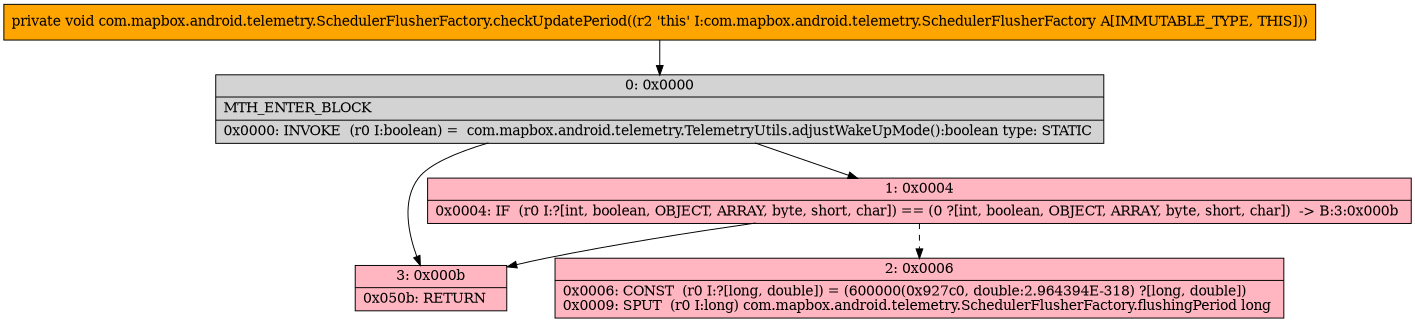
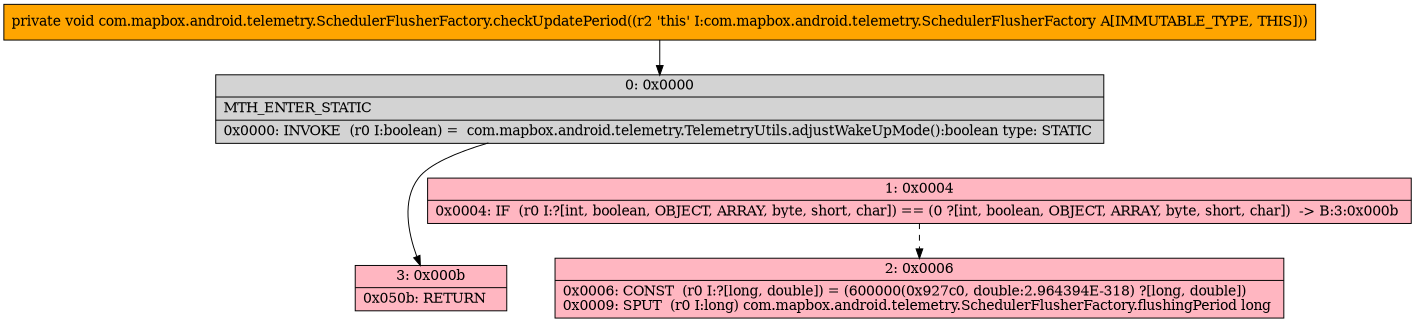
node "0: 0x0000": text "MTH_ENTER_BLOCK" -> "MTH_ENTER_STATIC"
edge "0: 0x0000" -> "1: 0x0004": removed
edge "1: 0x0004" -> "3: 0x000b": removed
